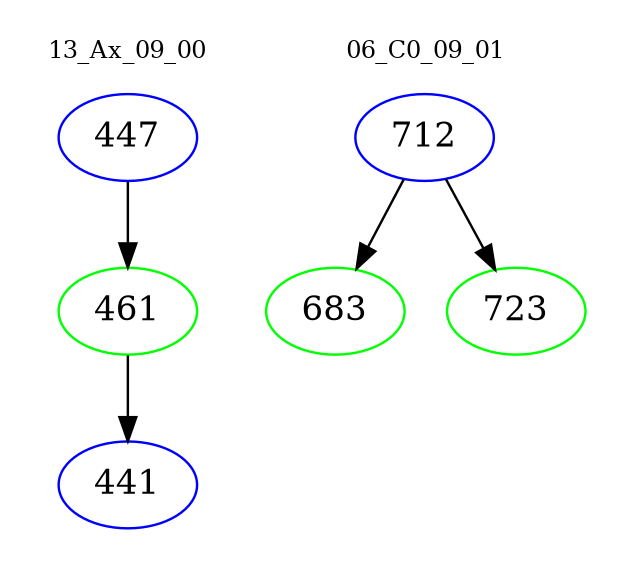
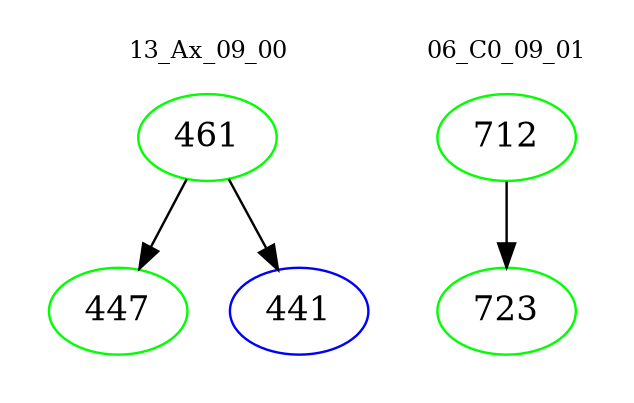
node "447": color blue -> green
node "712": color blue -> green
edge "447" -> "461": reversed
node "683": removed
